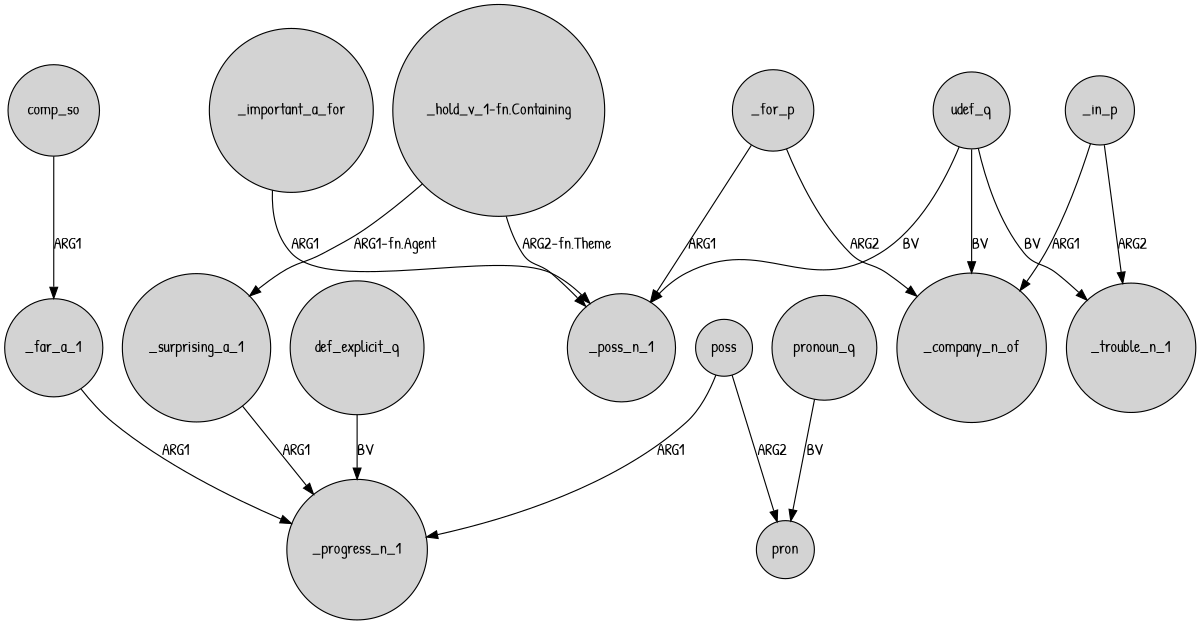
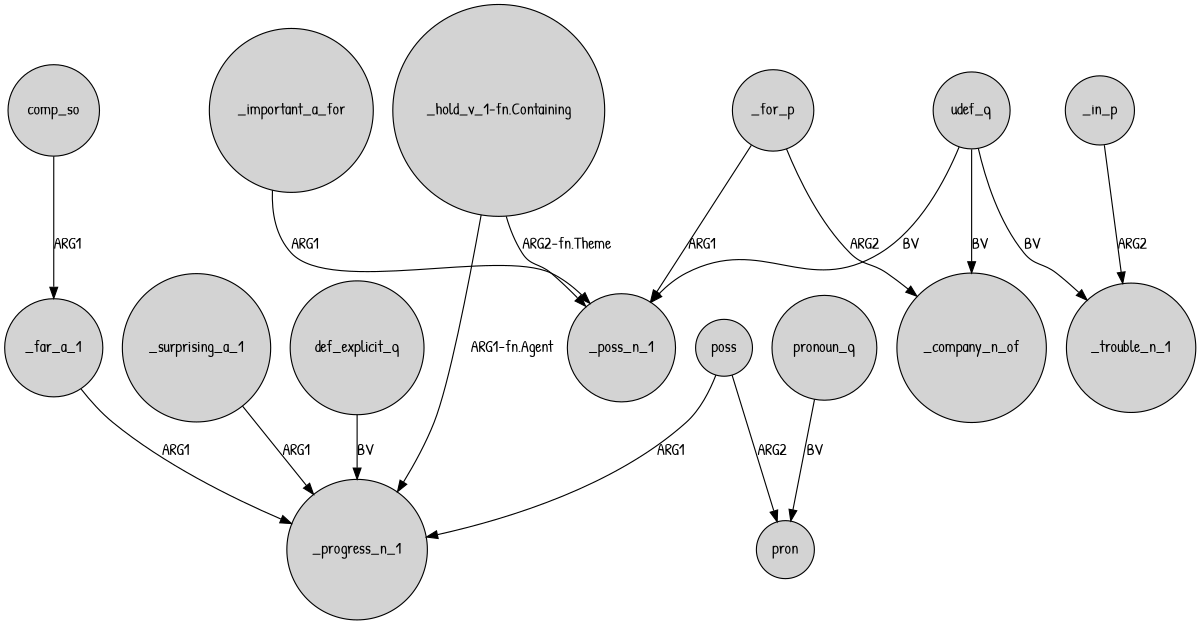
edge "_in_p" -> "_company_n_of": removed, label "ARG1"
edge "_hold_v_1-fn.Containing" -> "_surprising_a_1": now "_hold_v_1-fn.Containing" -> "_progress_n_1"
